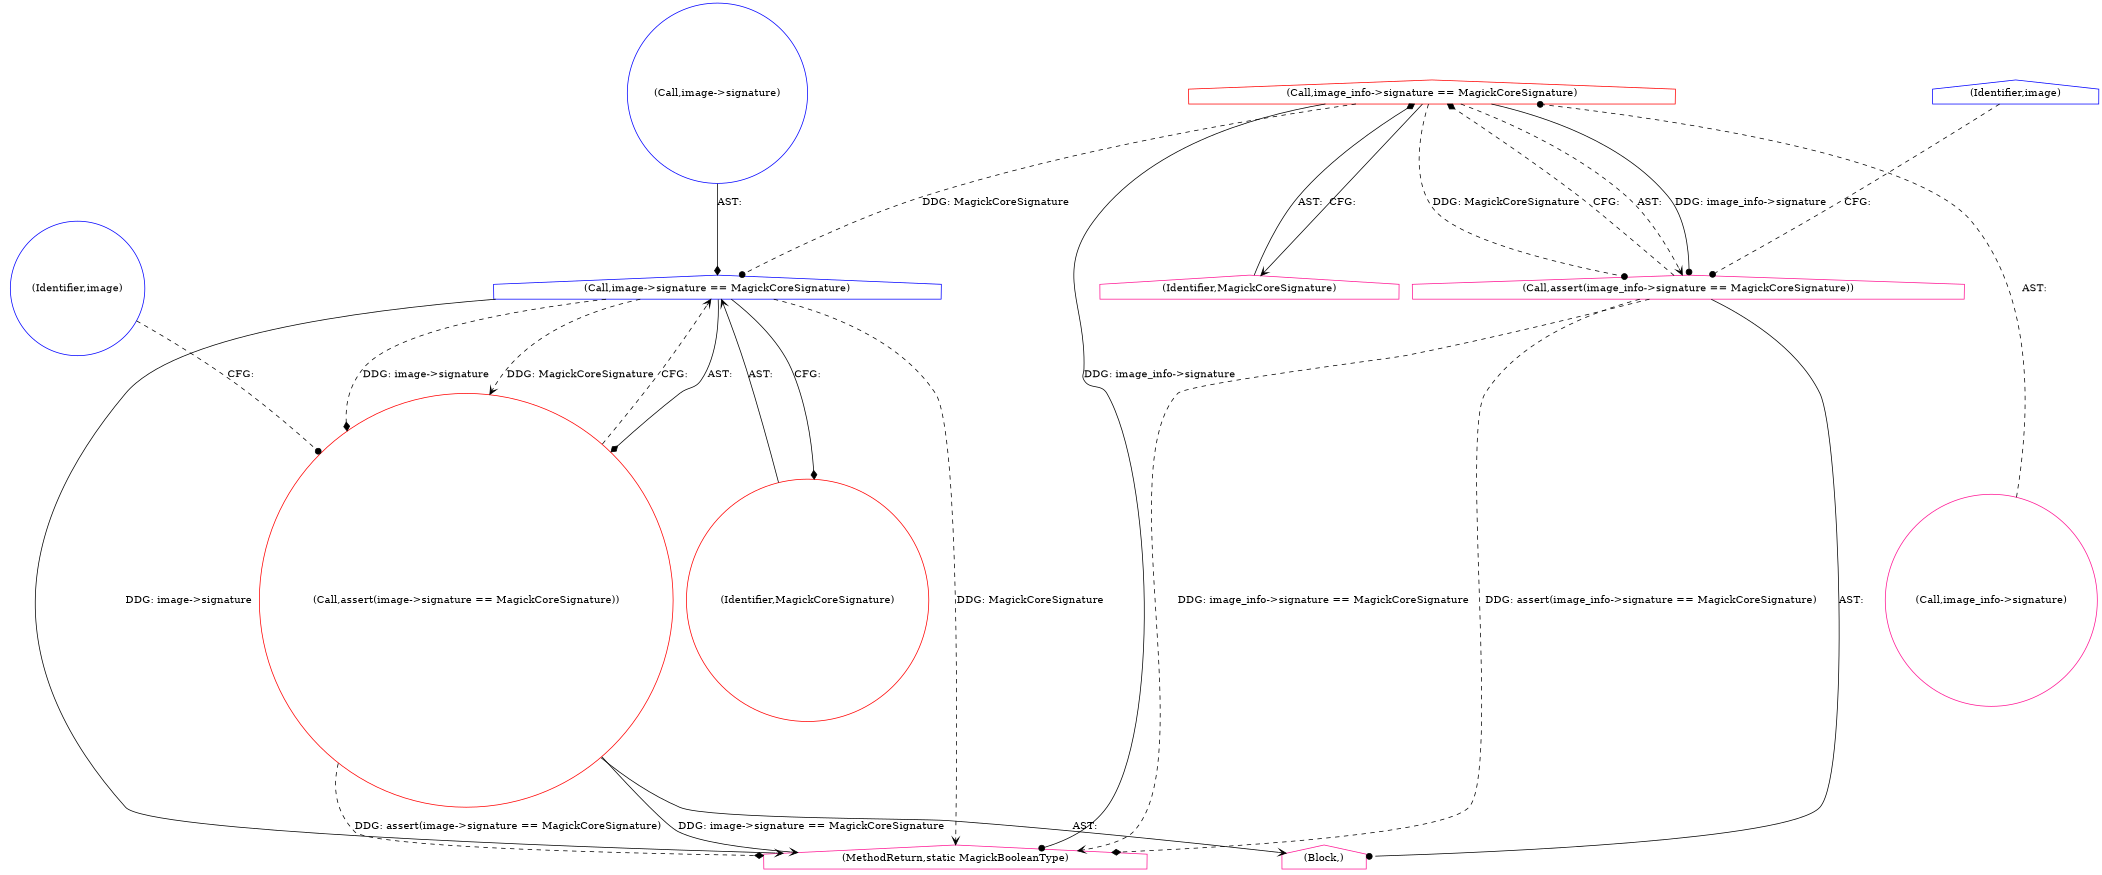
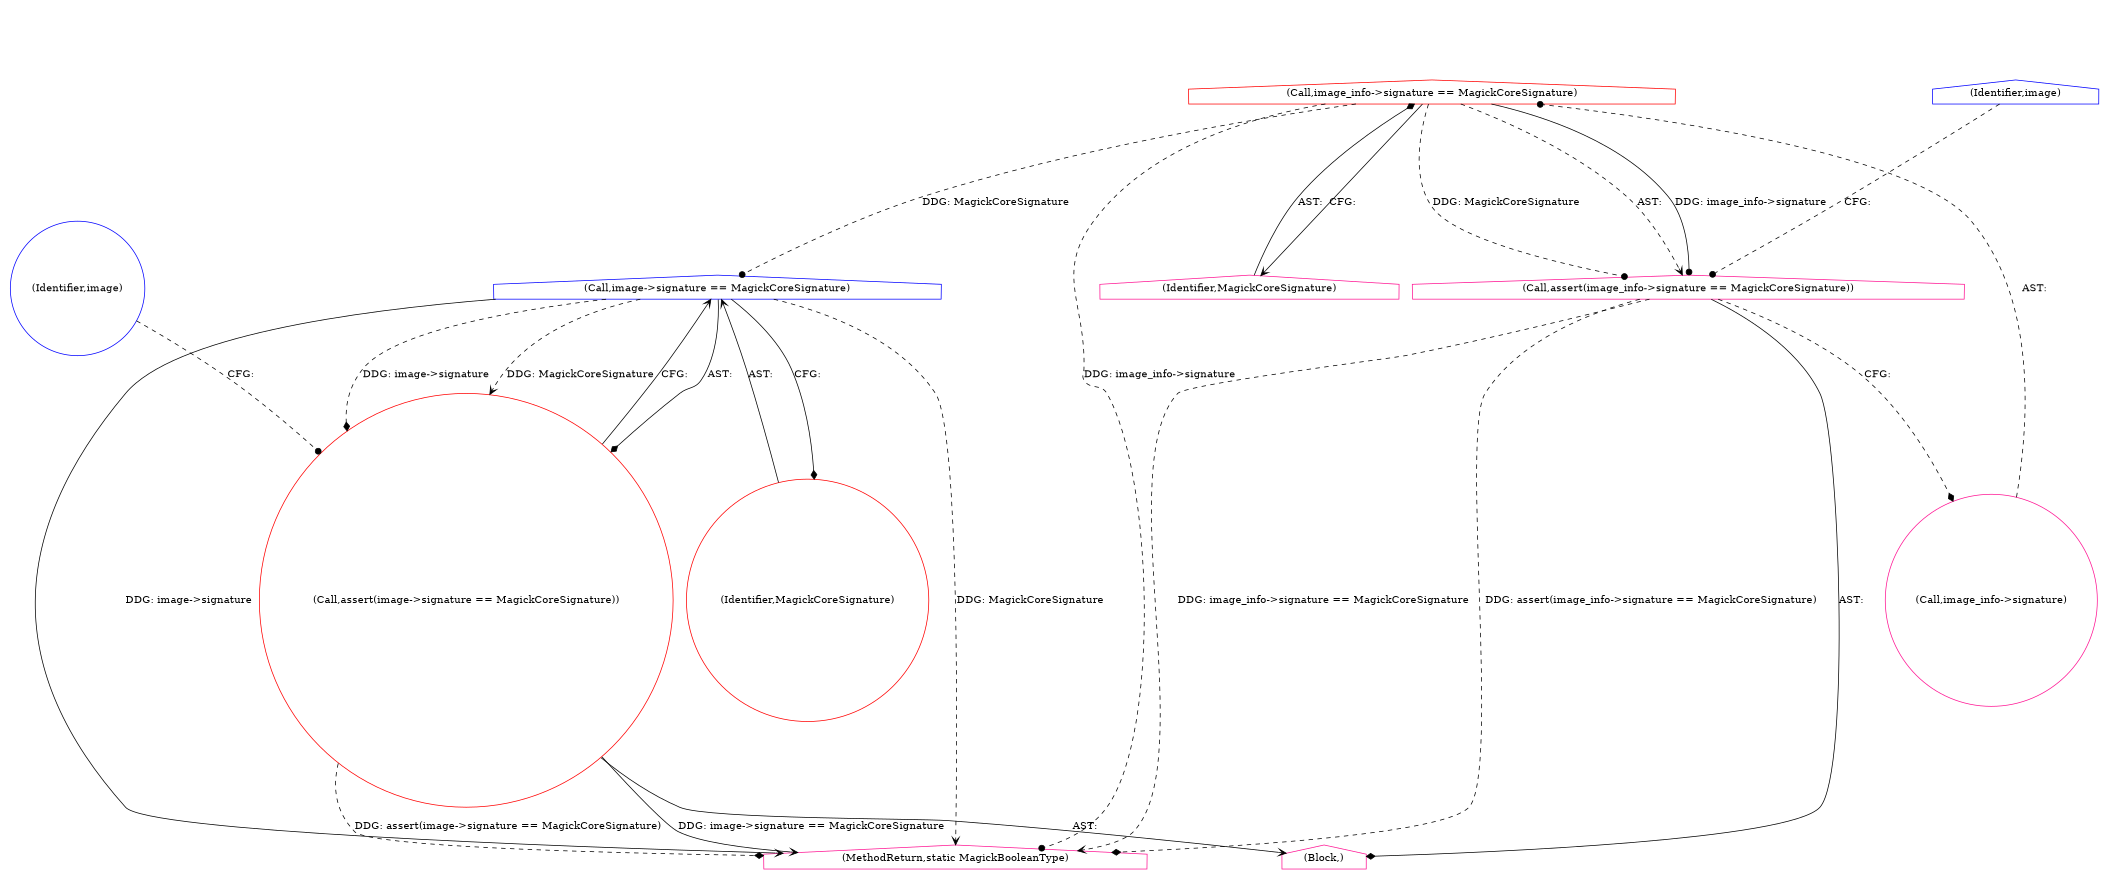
node "(Call,image->signature)": removed
edge "(Call,assert(image_info->signature == MagickCoreSignature))" -> "(Call,image_info->signature == MagickCoreSignature)": now "(Call,assert(image_info->signature == MagickCoreSignature))" -> "(Call,image_info->signature)"
edge "(Call,assert(image->signature == MagickCoreSignature))" -> "(Call,image->signature == MagickCoreSignature)": style dashed -> solid
edge "(Call,image_info->signature == MagickCoreSignature)" -> "(MethodReturn,static MagickBooleanType)": style solid -> dashed
edge "(Call,assert(image_info->signature == MagickCoreSignature))" -> "(Block,)": arrowhead dot -> diamond
